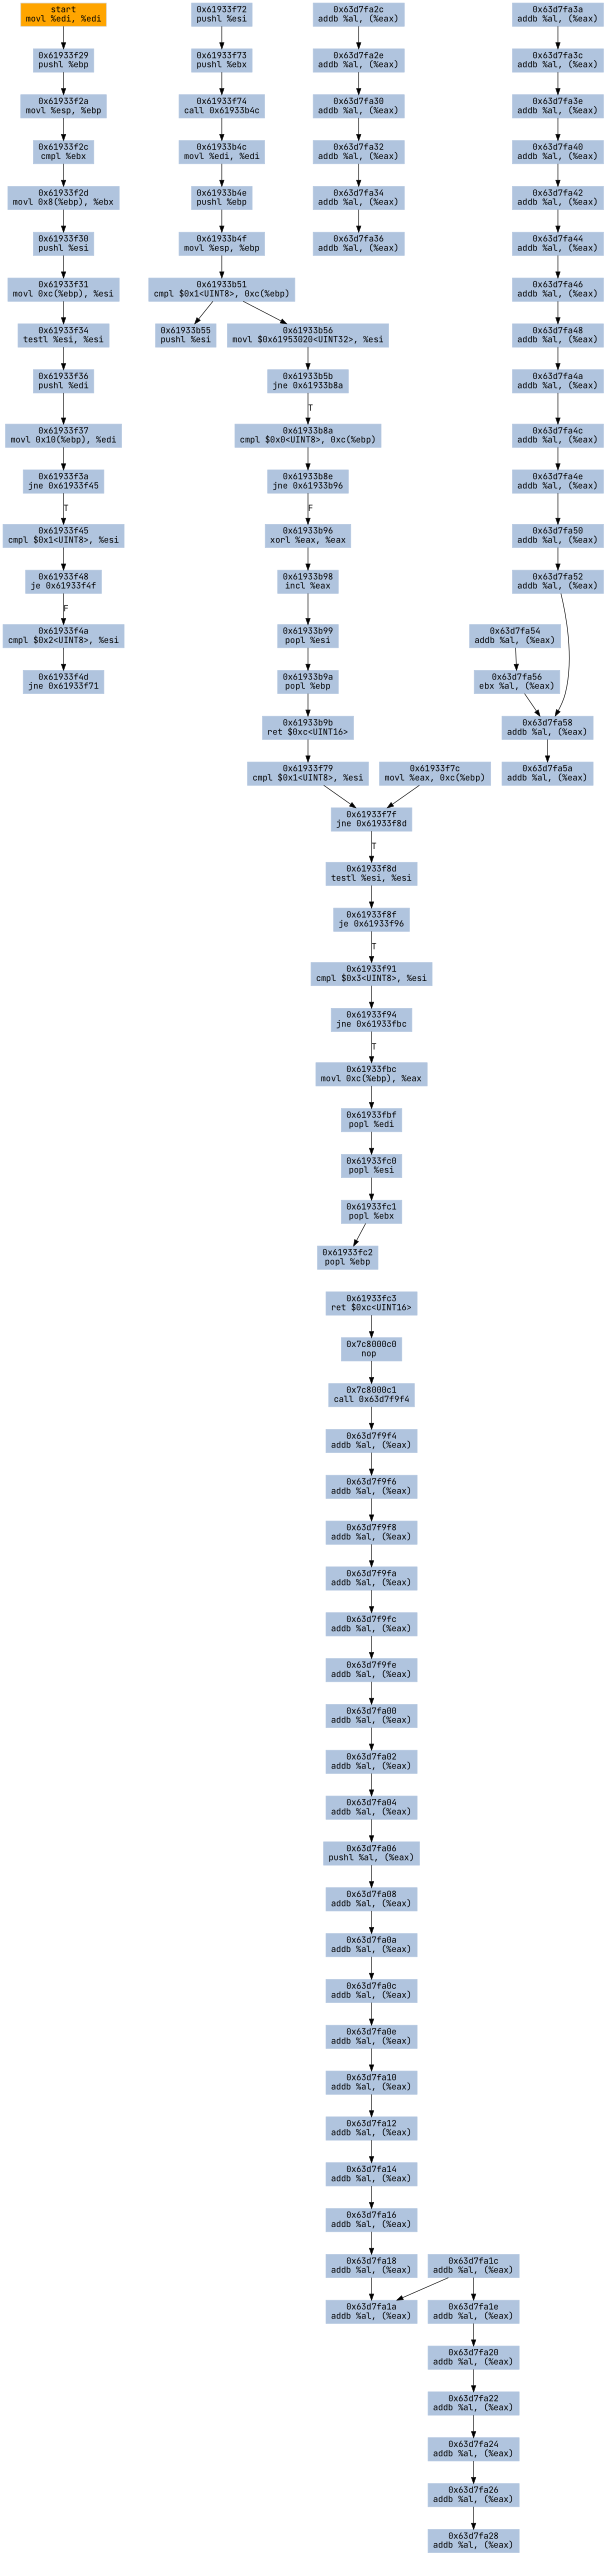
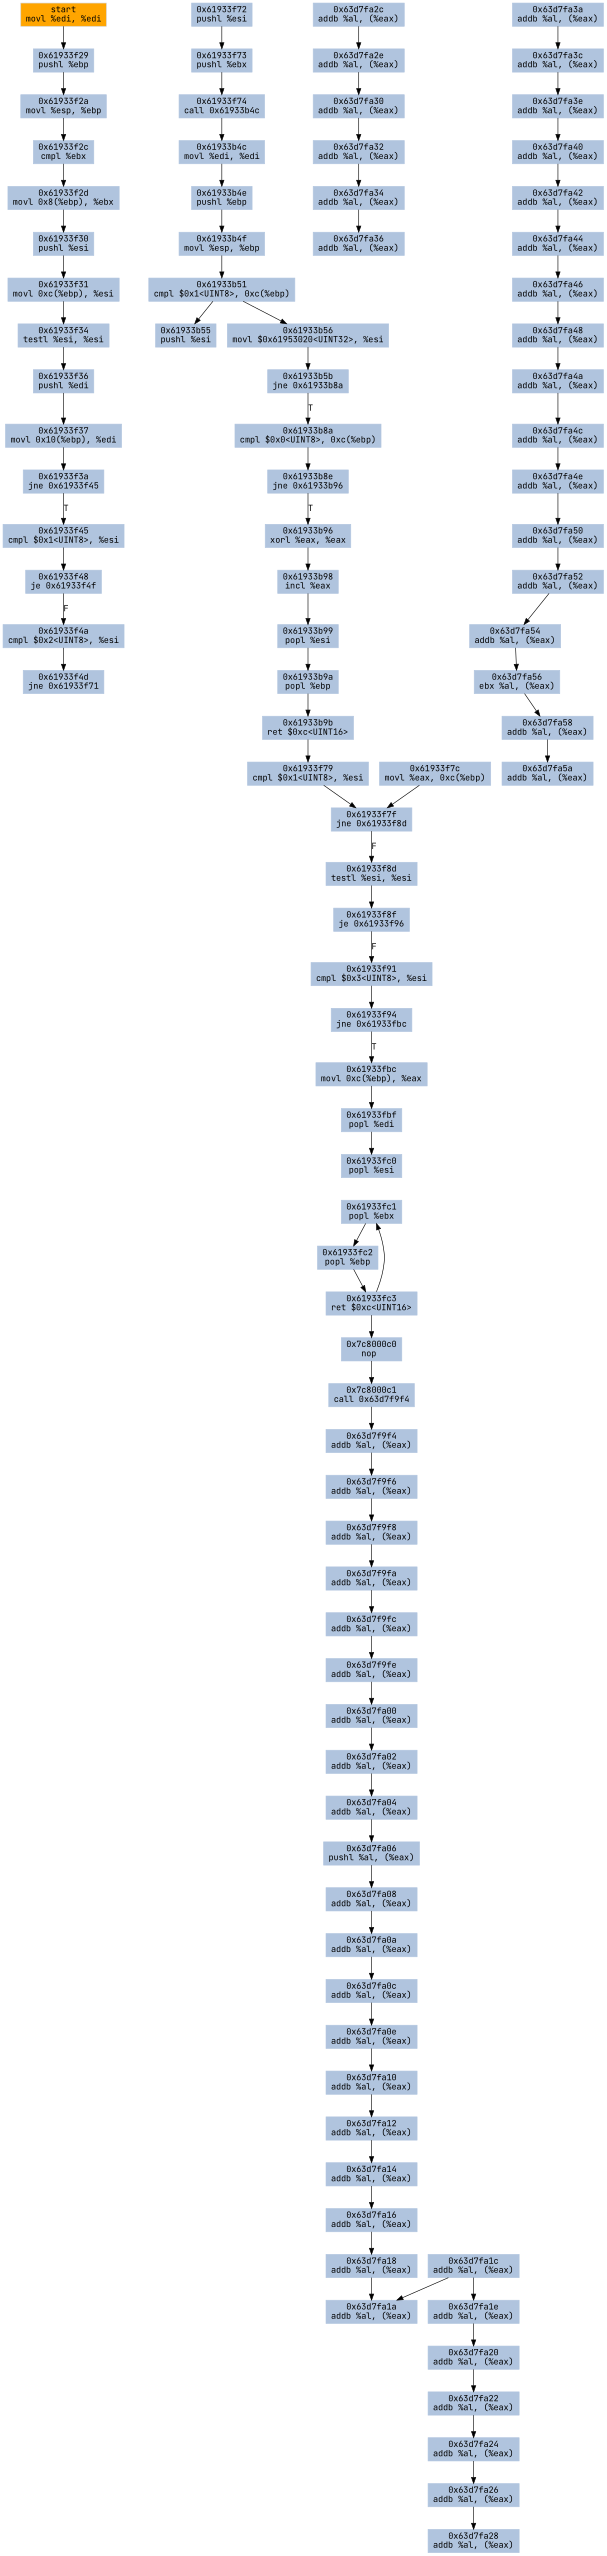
edge "0x61933b8e jne 0x61933b96" -> "0x61933b96 xorl %eax, %eax": label "F" -> "T"
edge "0x63d7fa52 addb %al, (%eax)" -> "0x63d7fa58 addb %al, (%eax)": now "0x63d7fa52 addb %al, (%eax)" -> "0x63d7fa54 addb %al, (%eax)"
edge "0x61933f7f jne 0x61933f8d" -> "0x61933f8d testl %esi, %esi": label "T" -> "F"
edge "0x61933f8f je 0x61933f96" -> "0x61933f91 cmpl $0x3<UINT8>, %esi": label "T" -> "F"
edge "0x61933fc0 popl %esi" -> "0x61933fc1 popl %ebx": now "0x61933fc3 ret $0xc<UINT16>" -> "0x61933fc1 popl %ebx"
edge "0x61933fc2 popl %ebp" -> "0x61933fc3 ret $0xc<UINT16>": added
